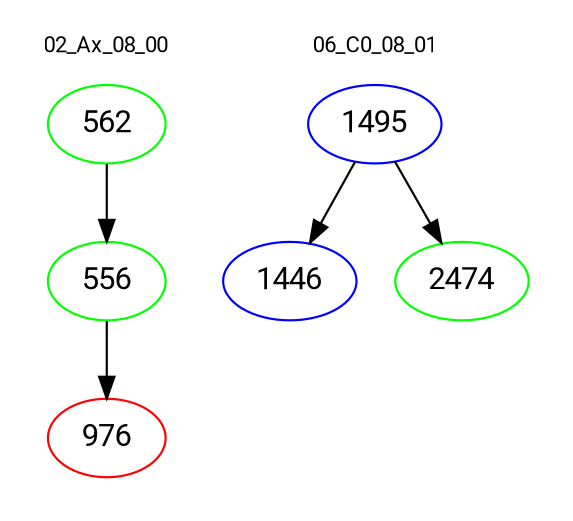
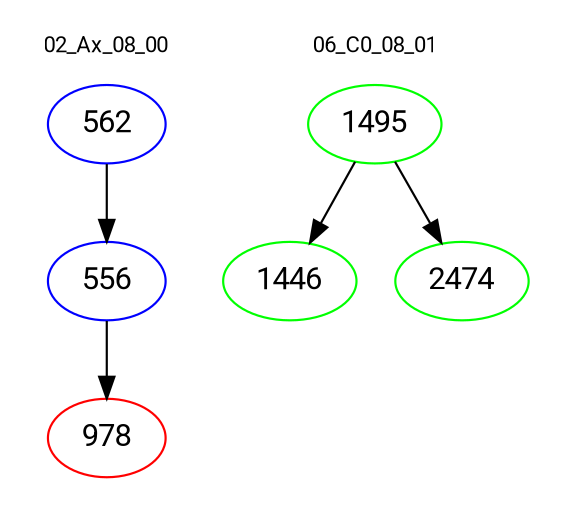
node "562": color green -> blue
node "1495": color blue -> green
node "556": color green -> blue
node "1446": color blue -> green
node "976": label "976" -> "978"
